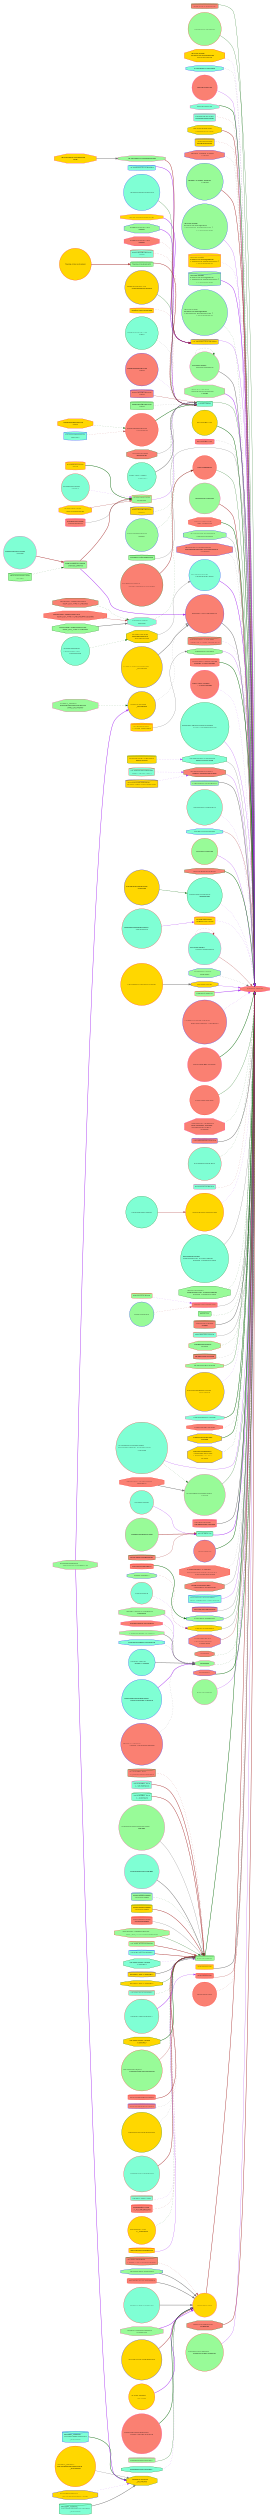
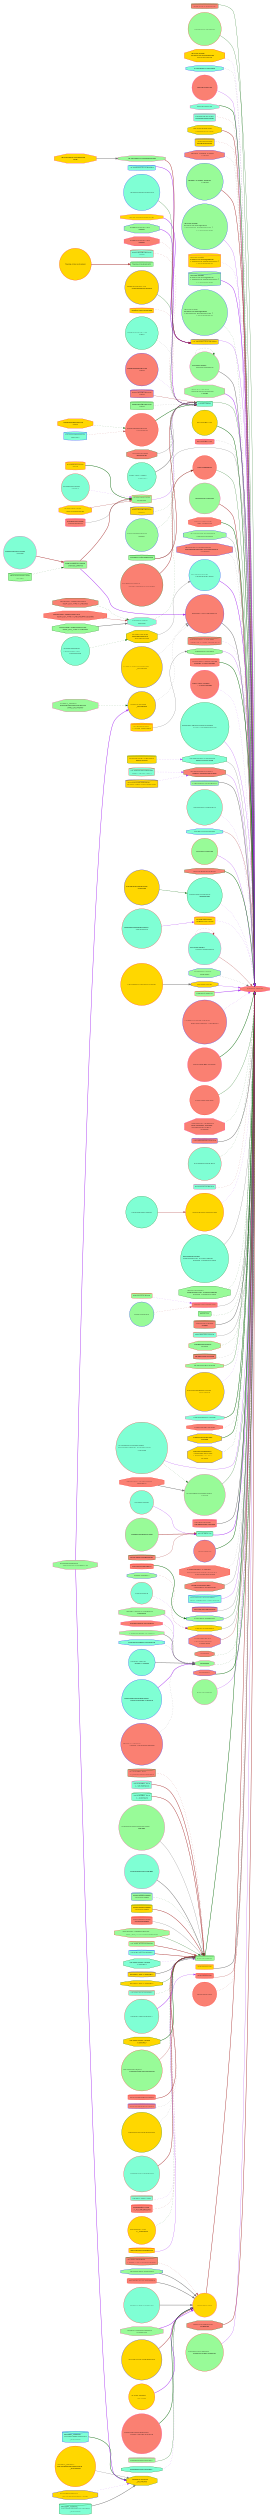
edge "TDeque::CopyElements" -> "ConstructItems": now "FProperty::CopySingleValue" -> "ConstructItems"
edge "FProperty::CopyCompleteValue _InContainer" -> "FProperty::CopyCompleteValue": style bold -> dotted
